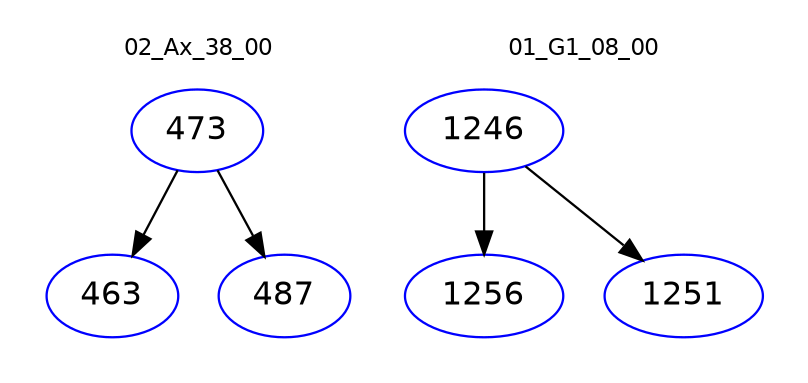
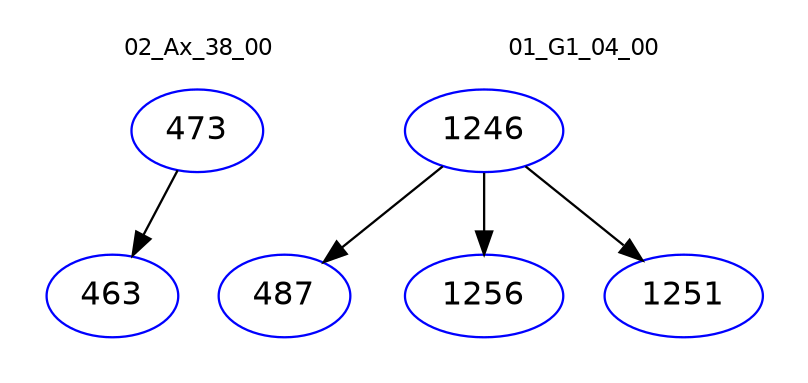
cluster "01_G1_08_00": label "01_G1_08_00" -> "01_G1_04_00"
edge "473" -> "487": now "1246" -> "487"
